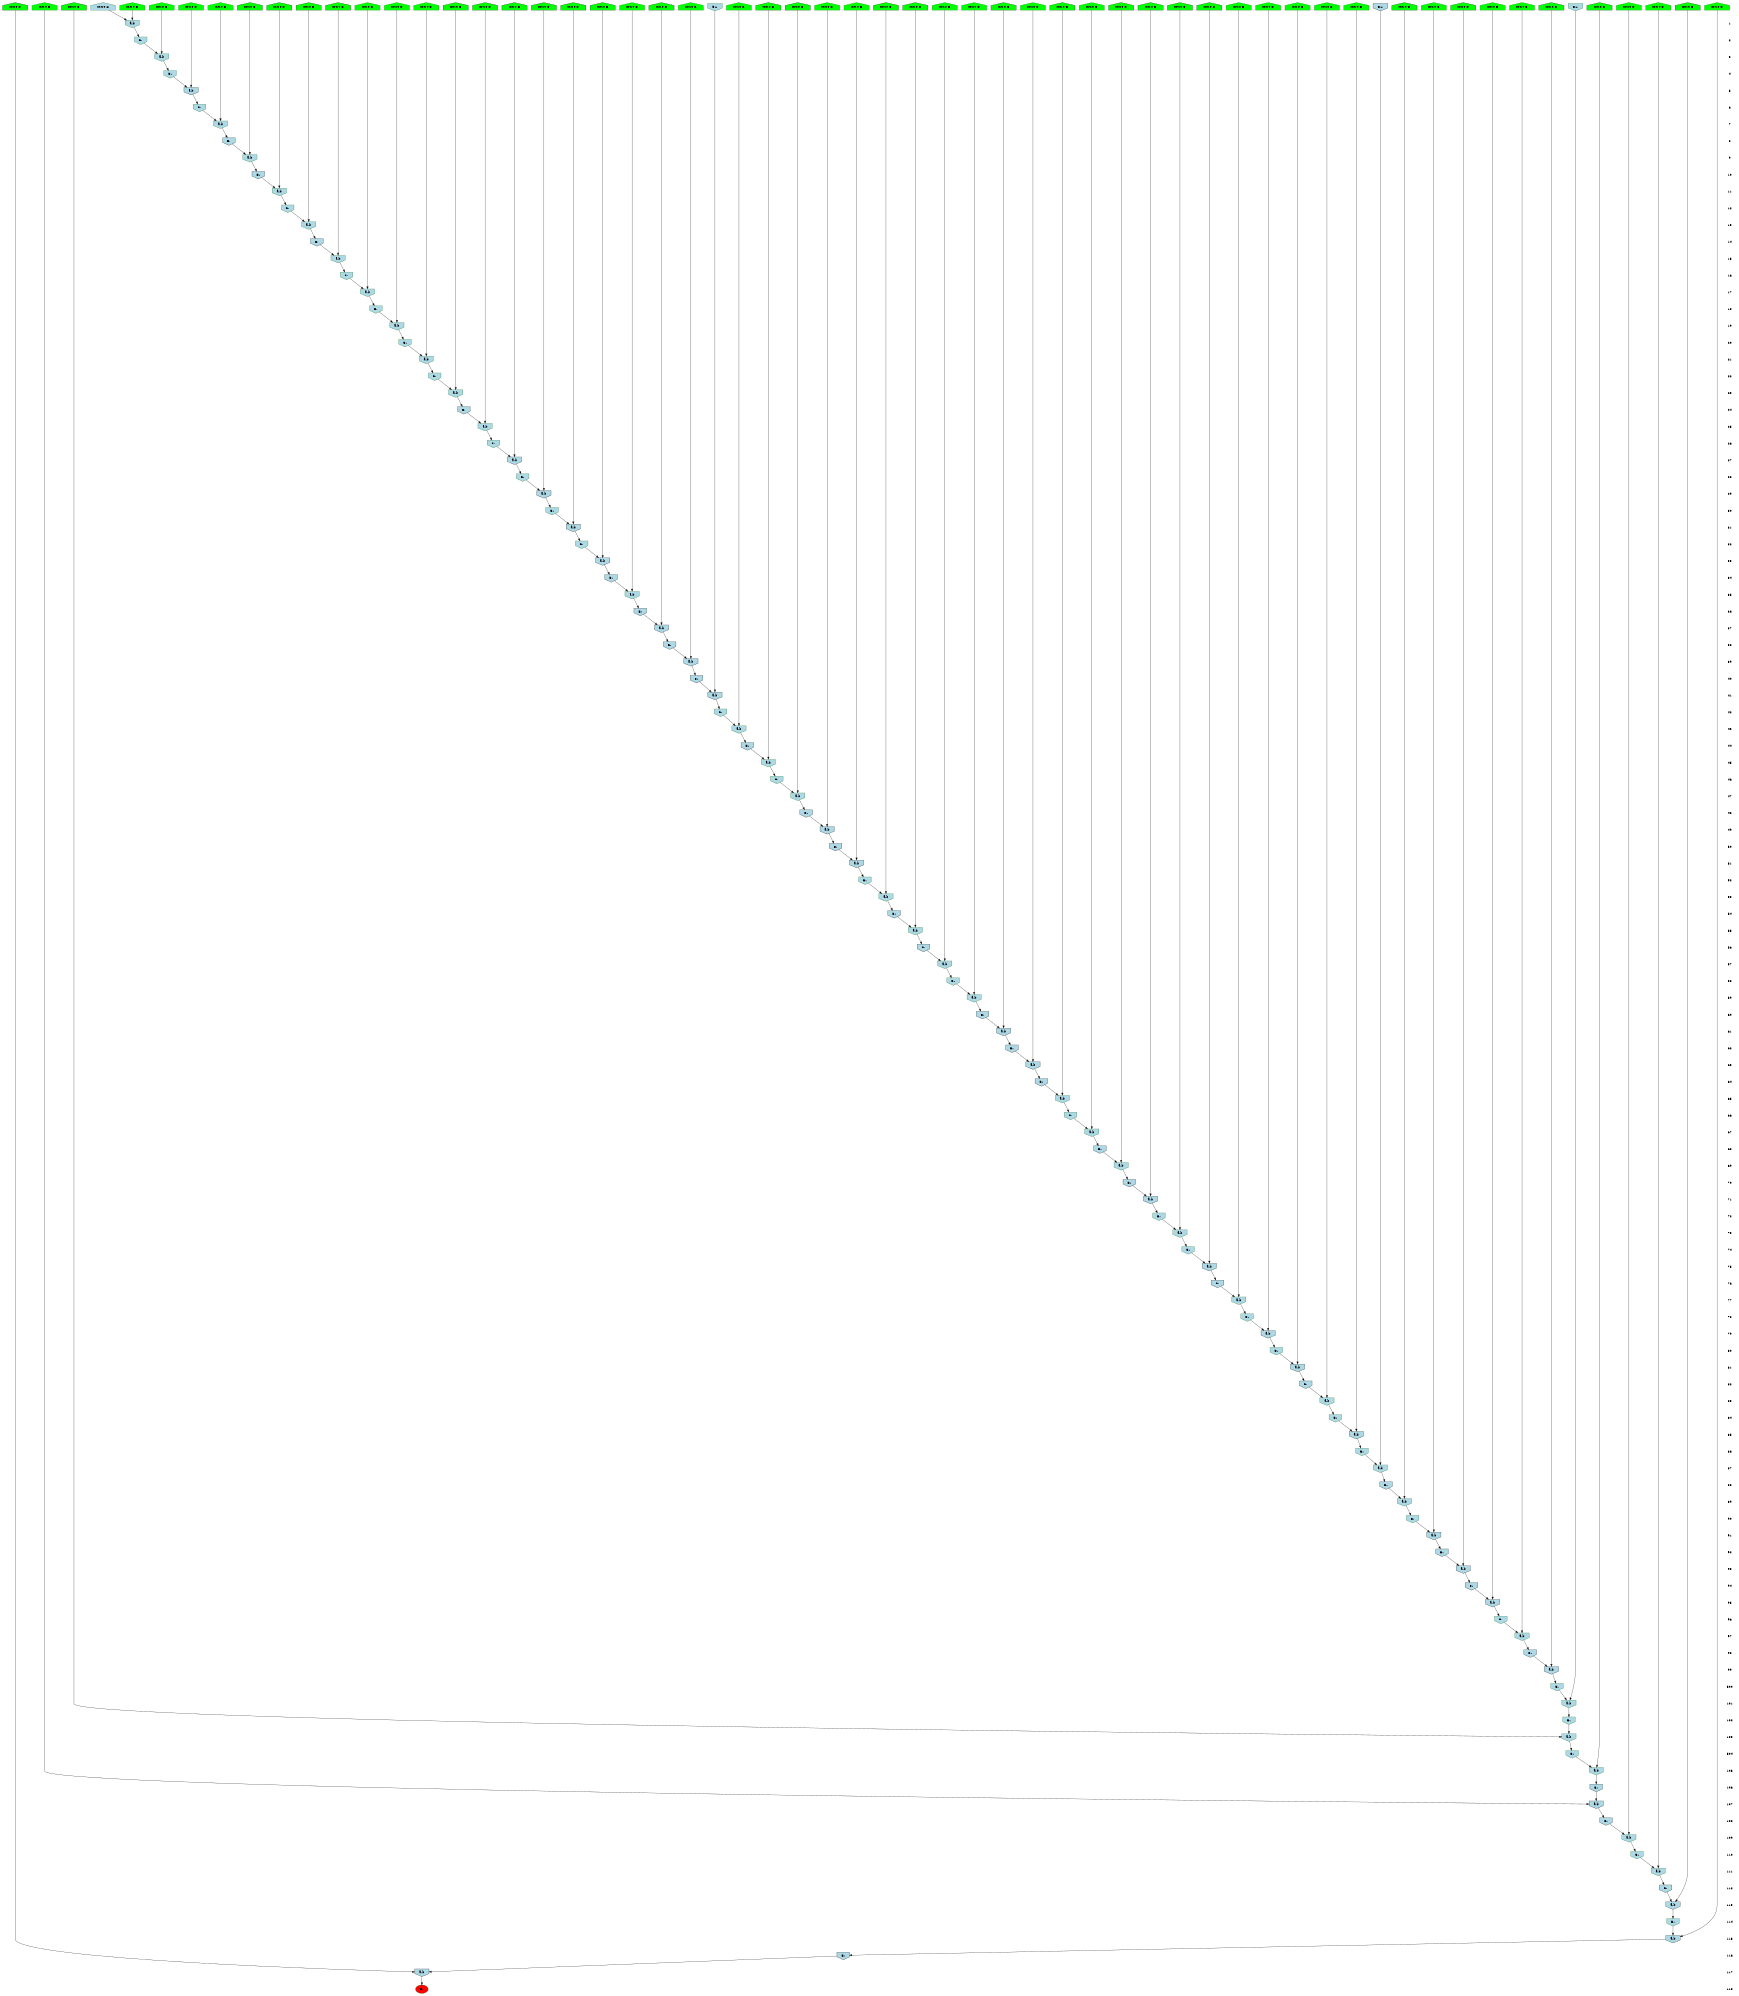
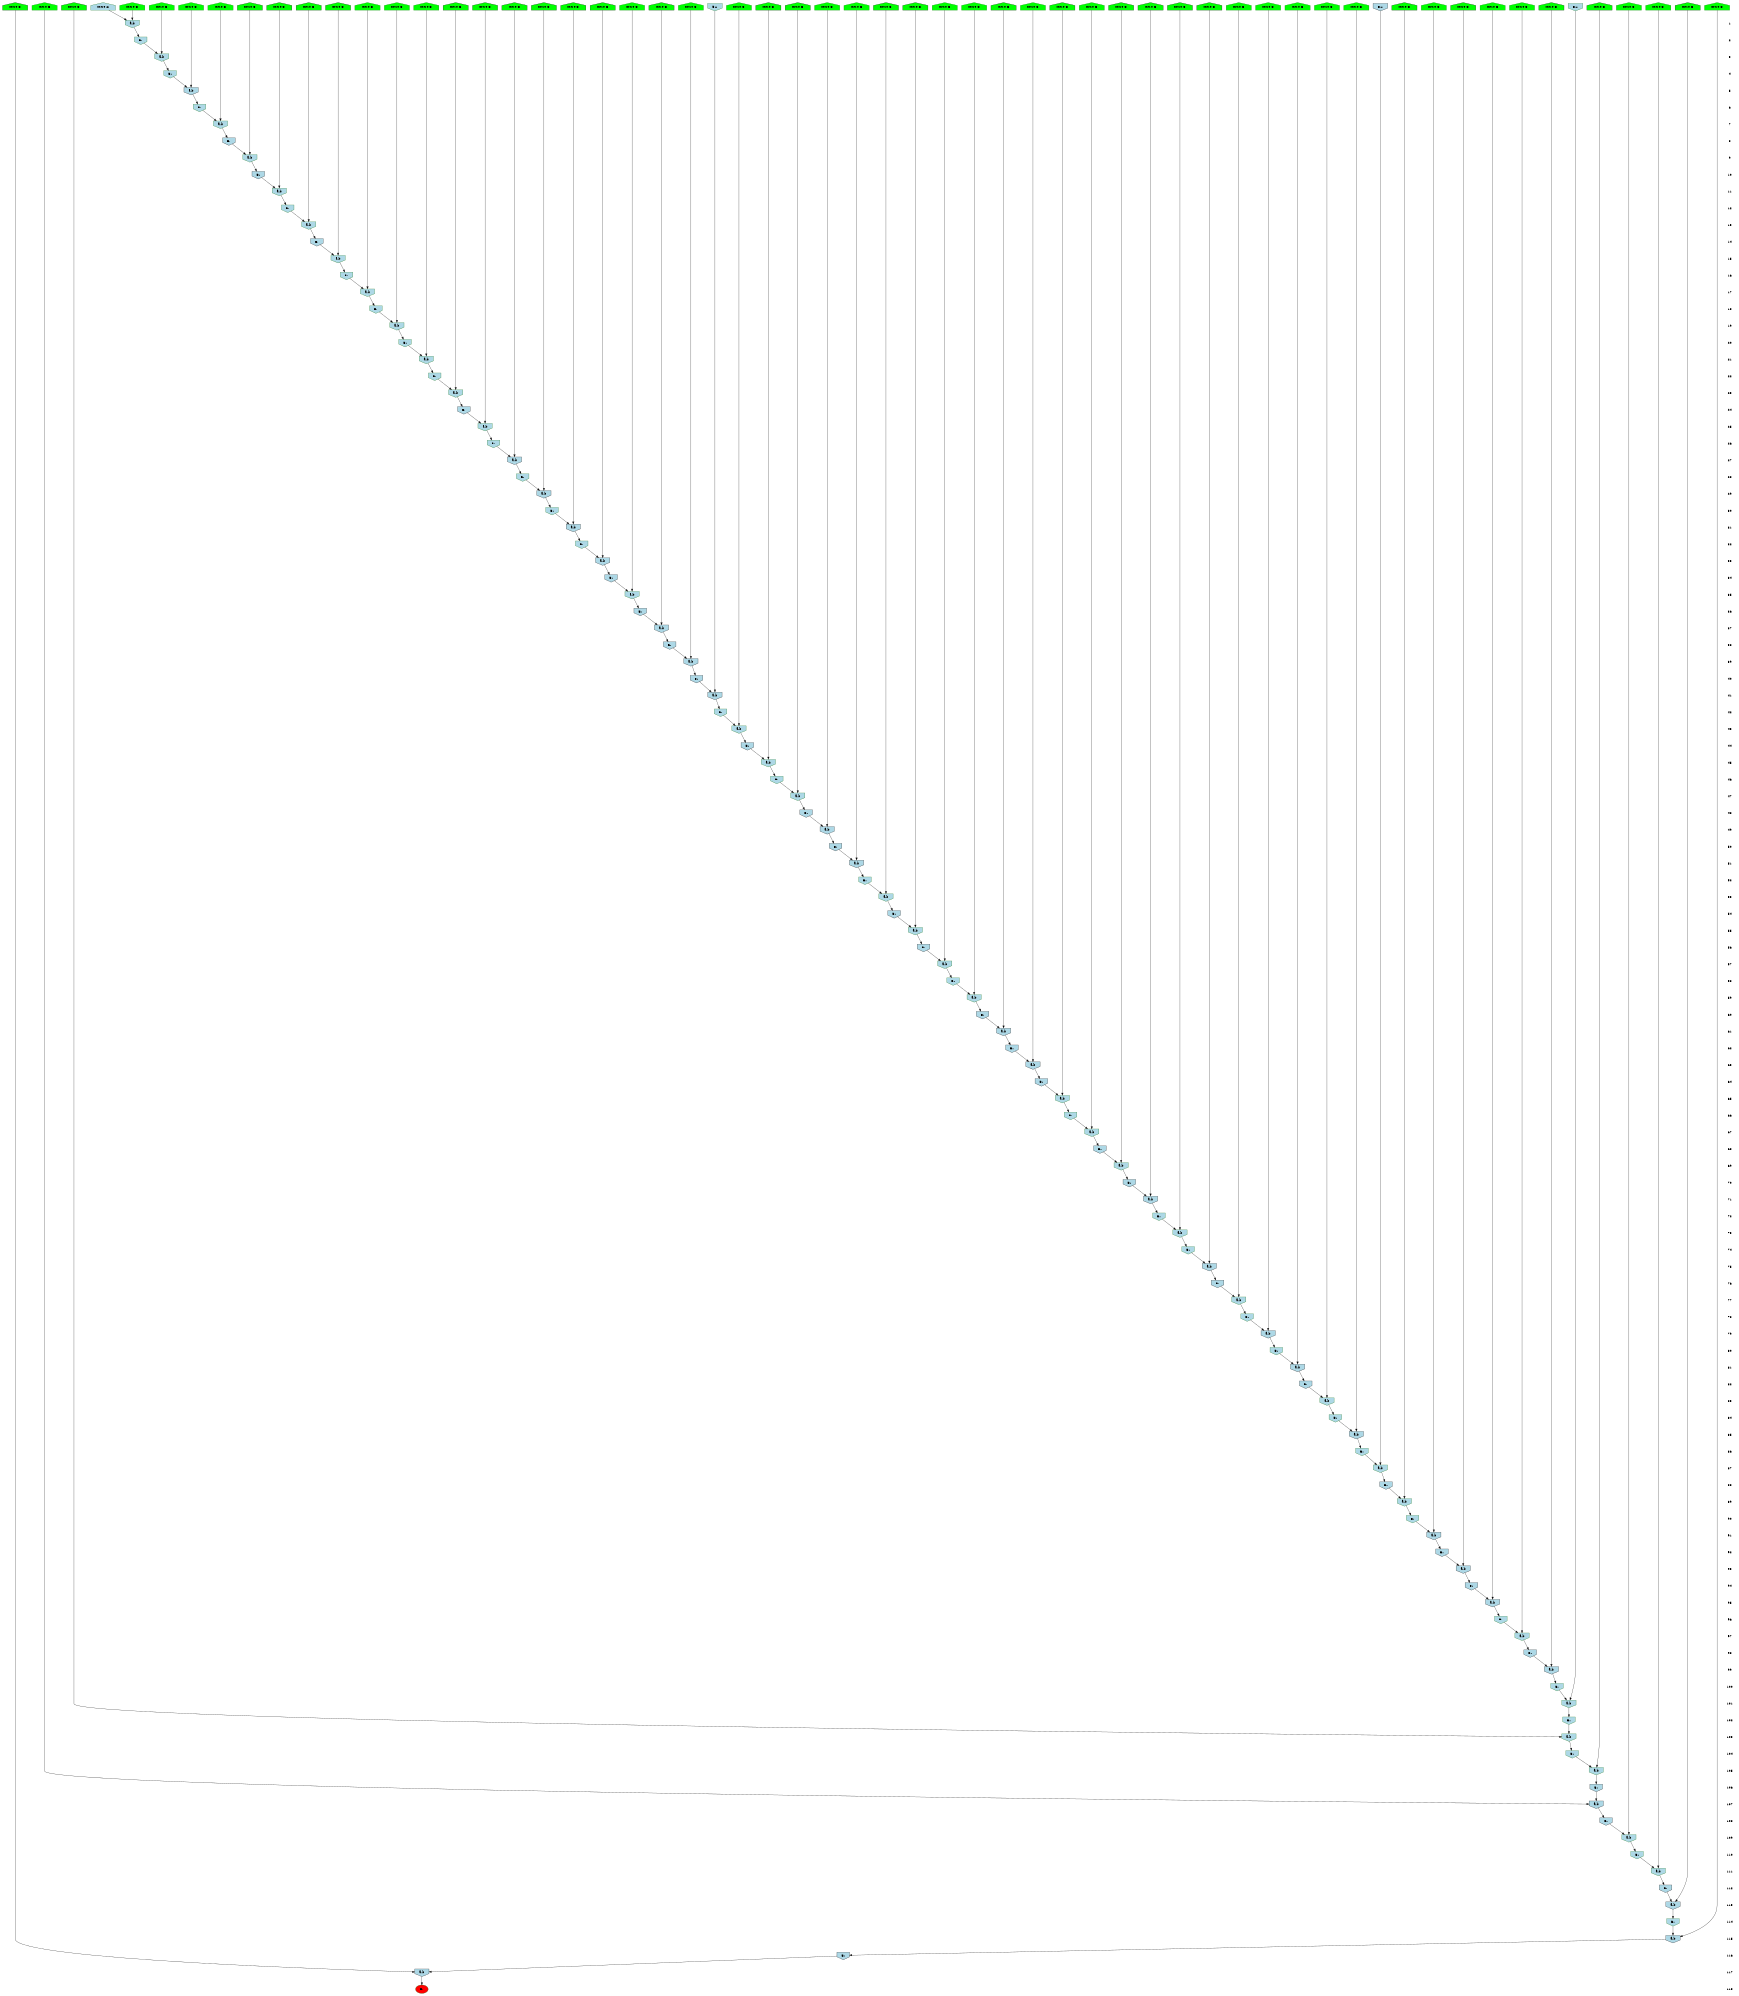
node "500": label "500" -> "100"
node "504": label "504" -> "104"
